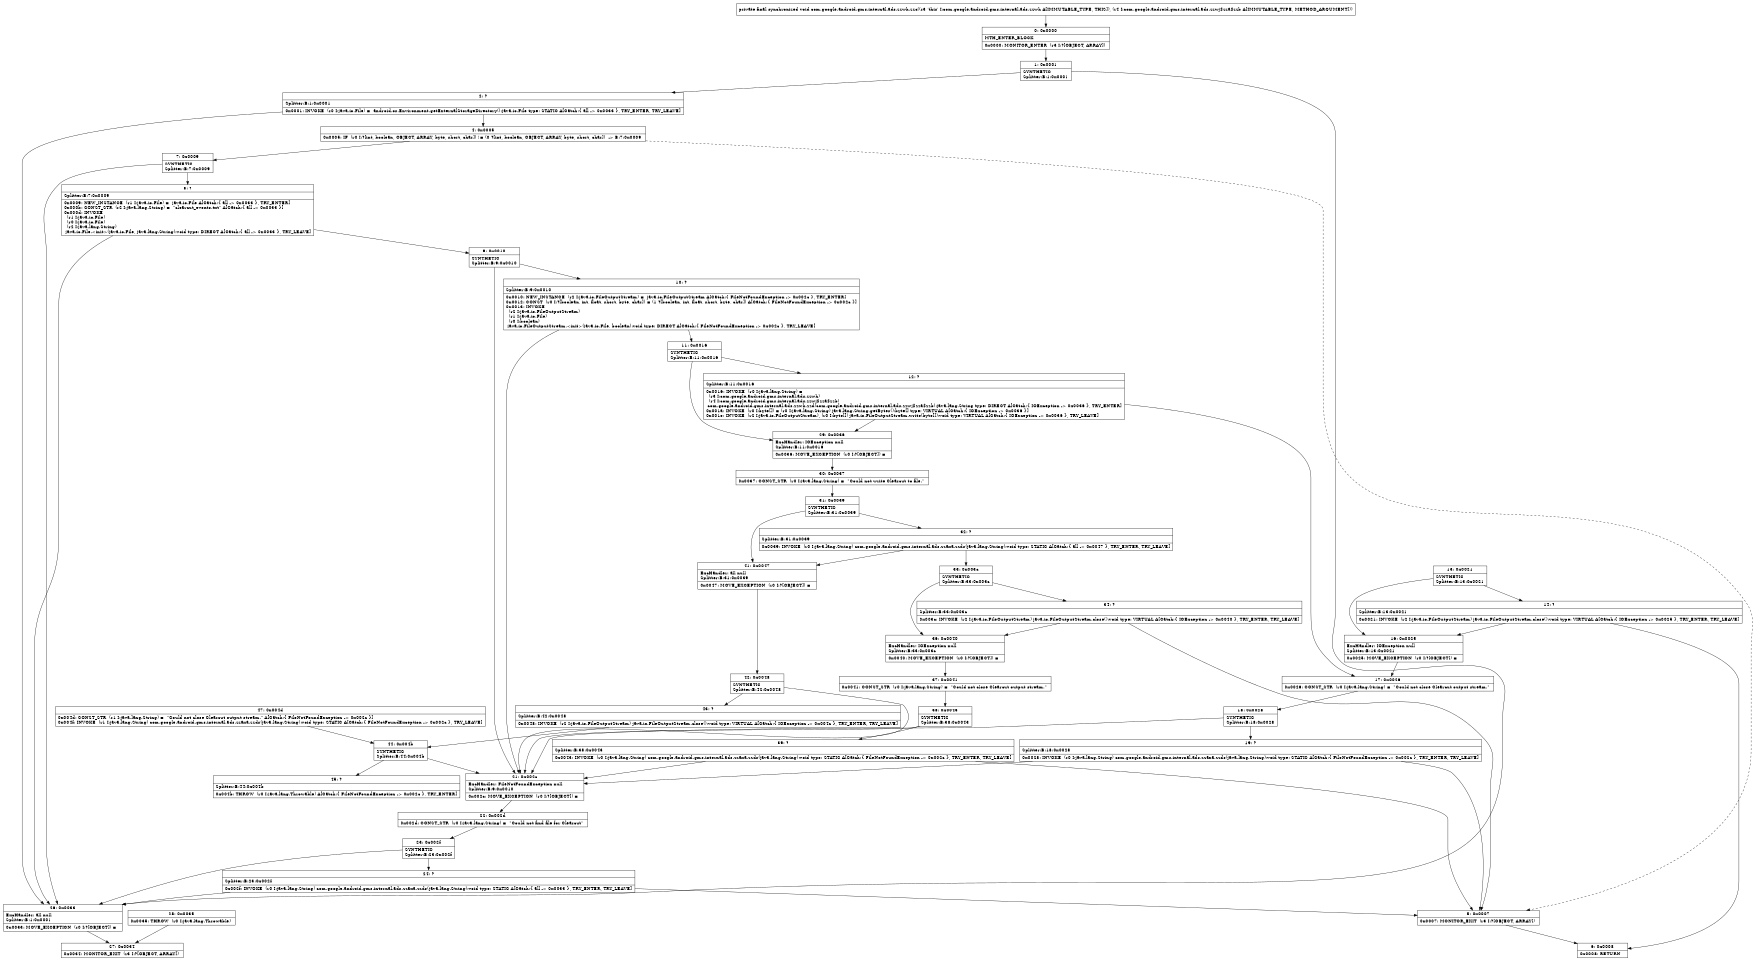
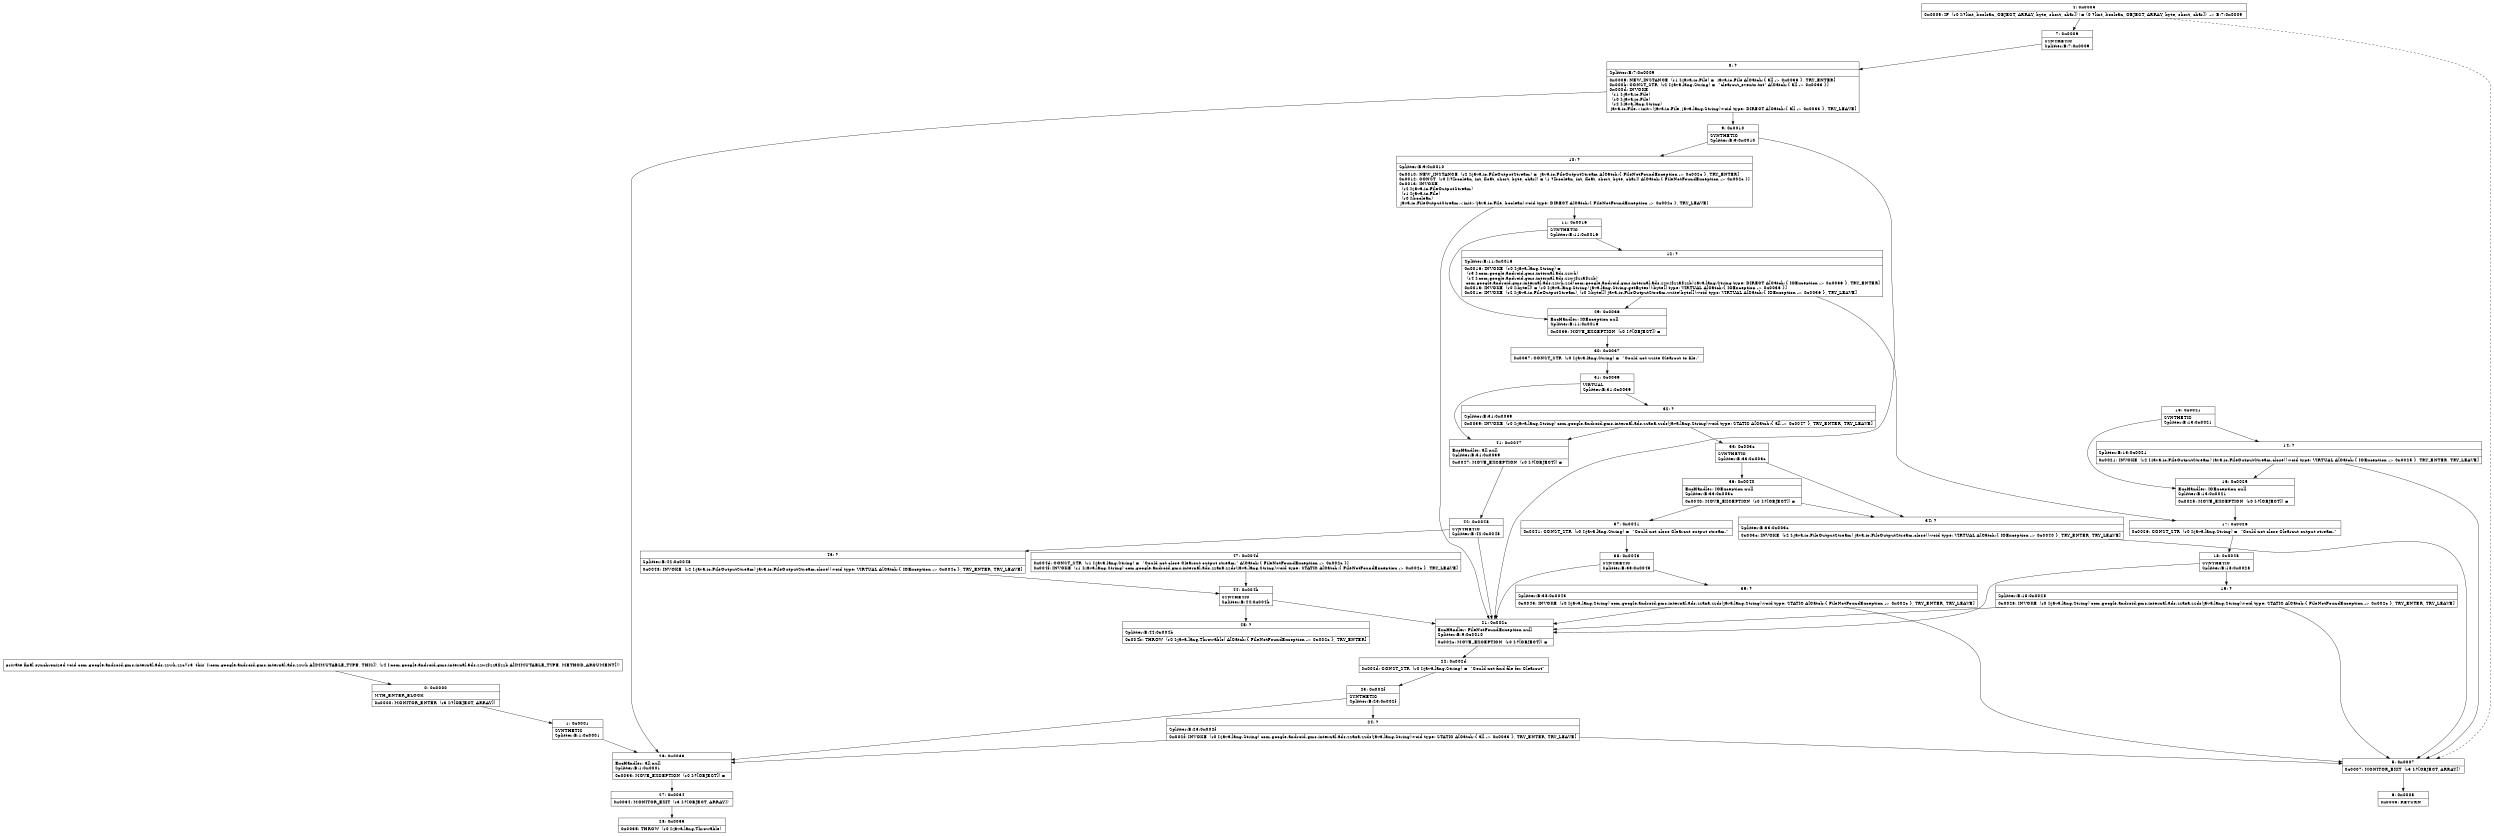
node "2: ?": removed
edge "7: 0x0009" -> "26: 0x0033": removed
node "31: 0x0039": text "SYNTHETIC" -> "VIRTUAL"
edge "34: ?" -> "36: 0x0040": reversed
edge "14: ?" -> "6: 0x0008": now "14: ?" -> "5: 0x0007"
edge "28: 0x0035" -> "27: 0x0034": reversed
